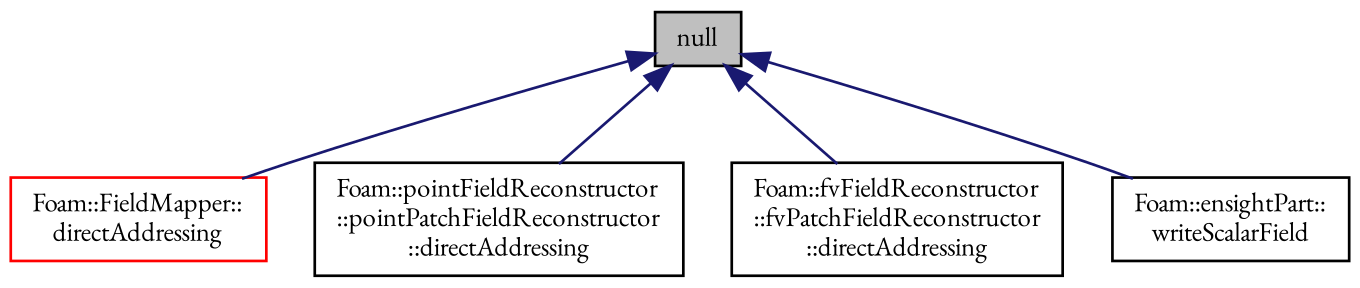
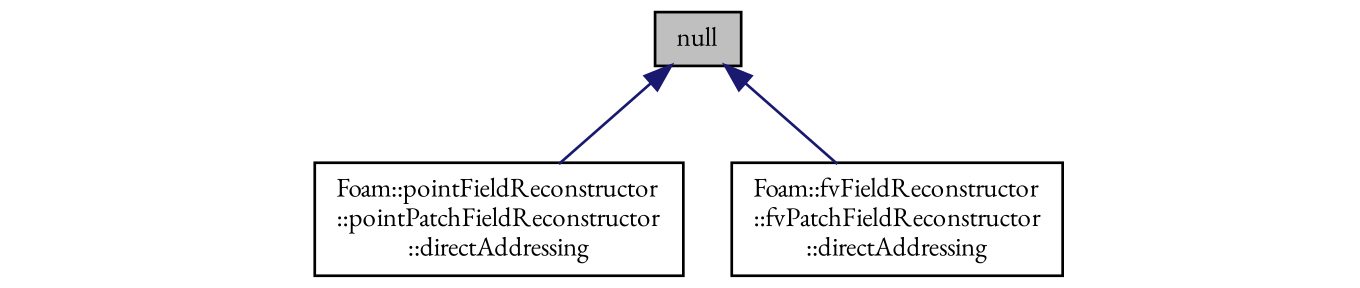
node "Foam::FieldMapper:: directAddressing": removed
node "Foam::ensightPart:: writeScalarField": removed
